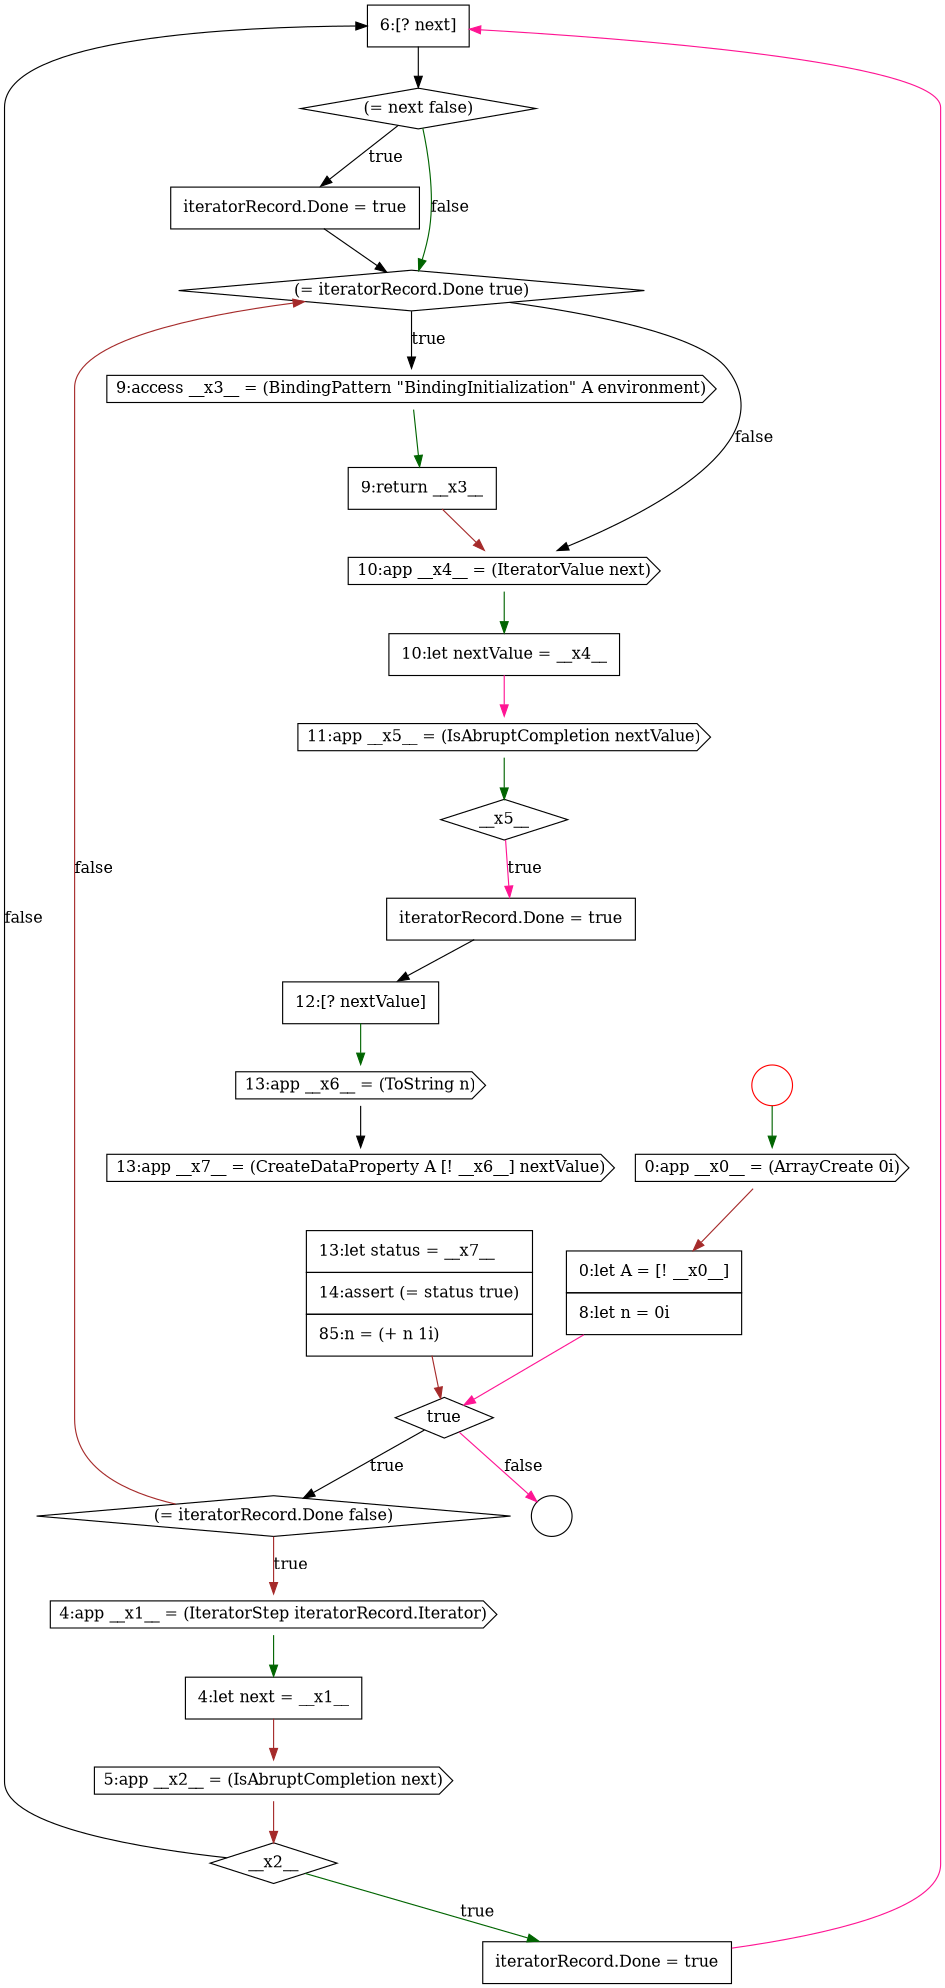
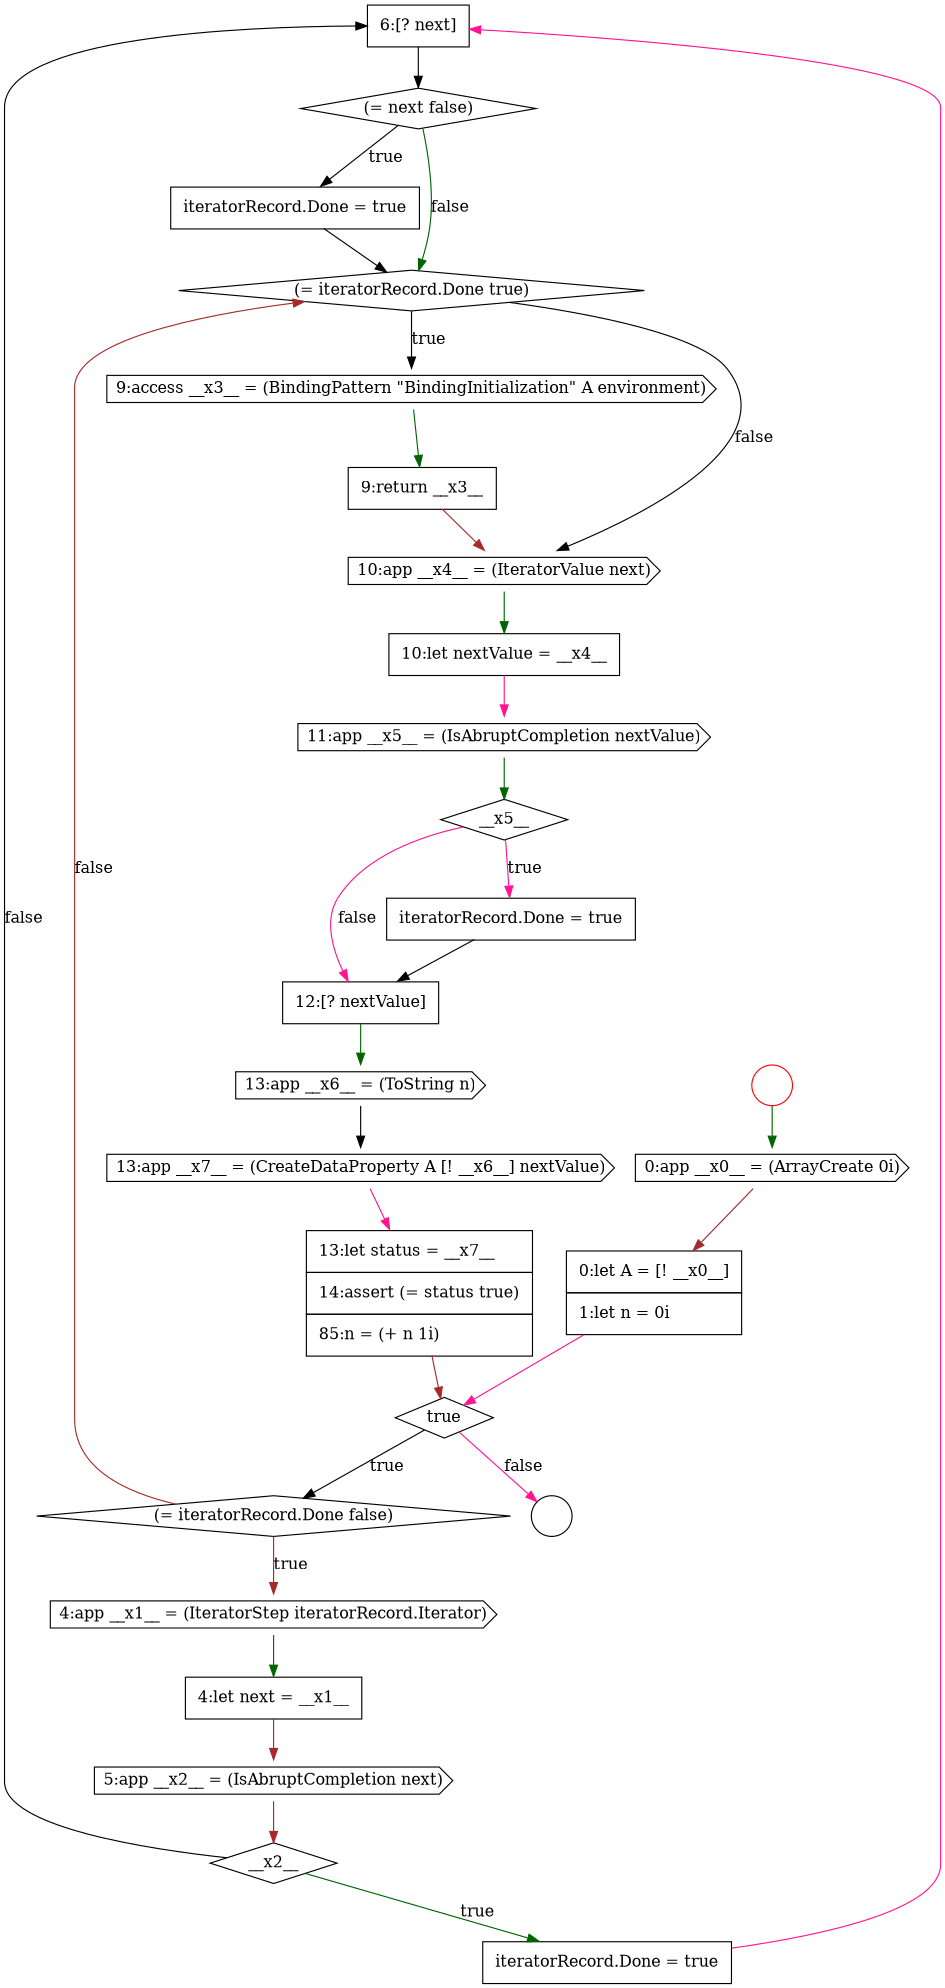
edge "__x5__" -> "12:[? nextValue]": added, label "false"
edge "13:app __x7__ = (CreateDataProperty A [! __x6__] nextValue)" -> "13:let status = __x7__": added
node "0:let A = [! __x0__]": text "8:let n = 0i" -> "1:let n = 0i"
